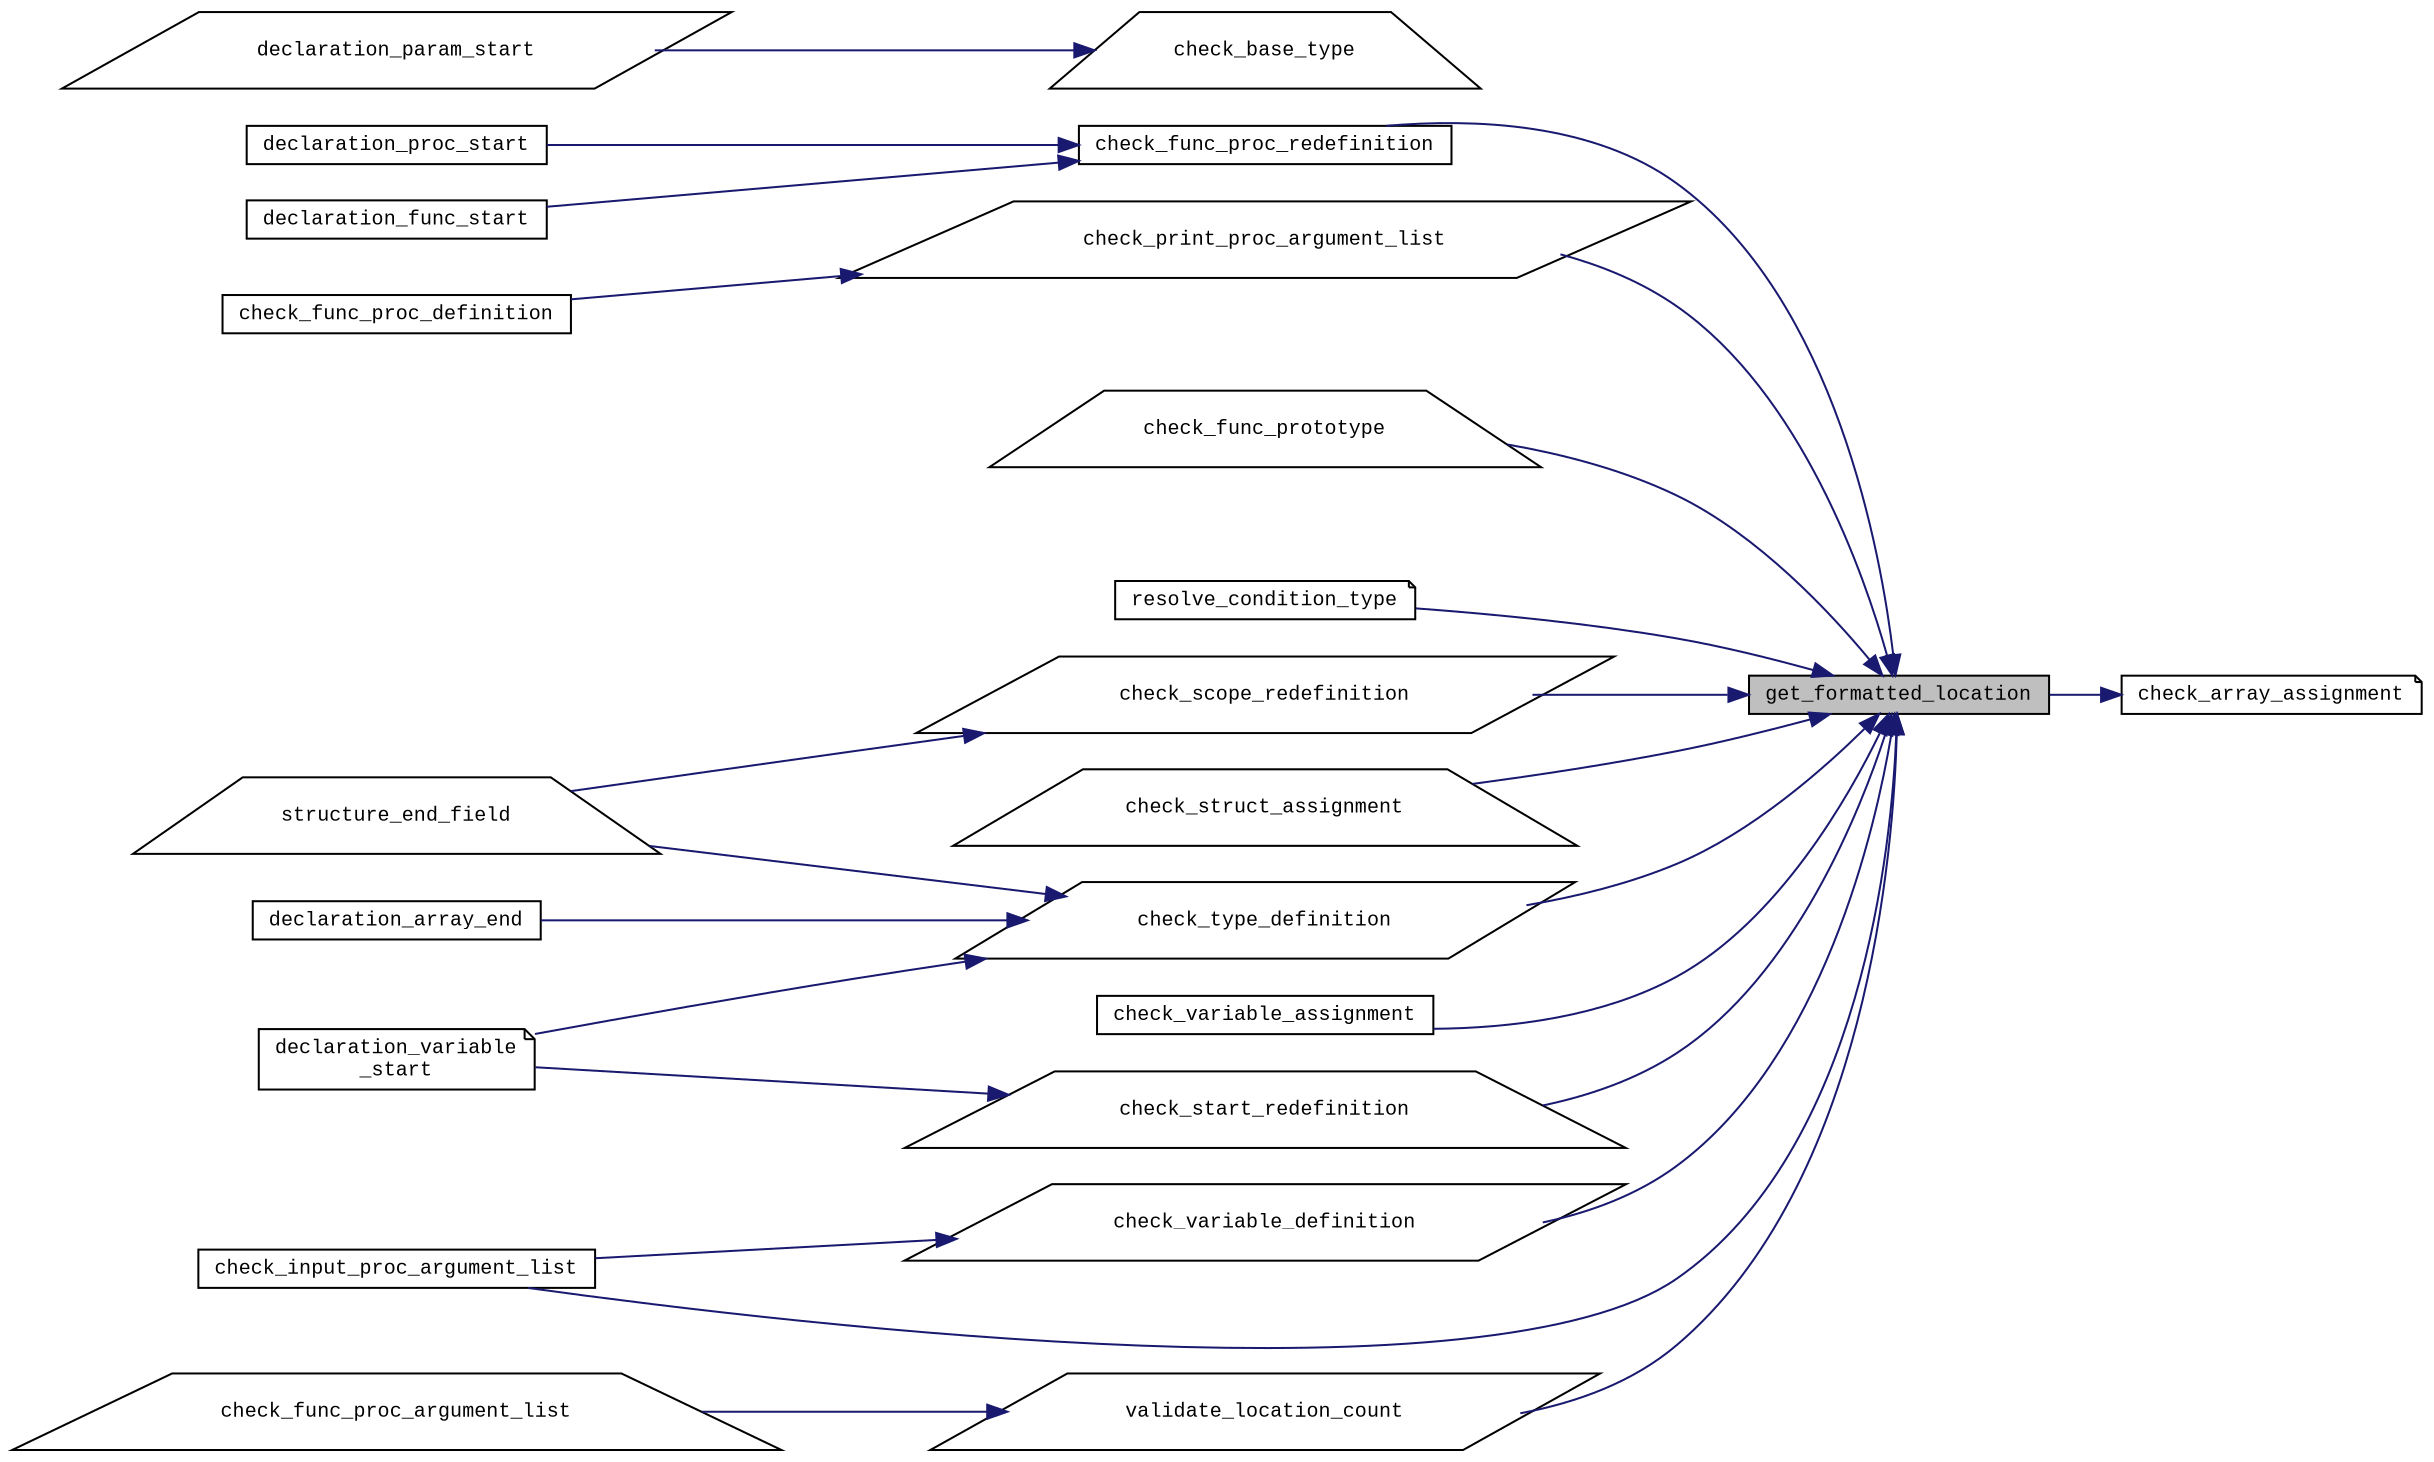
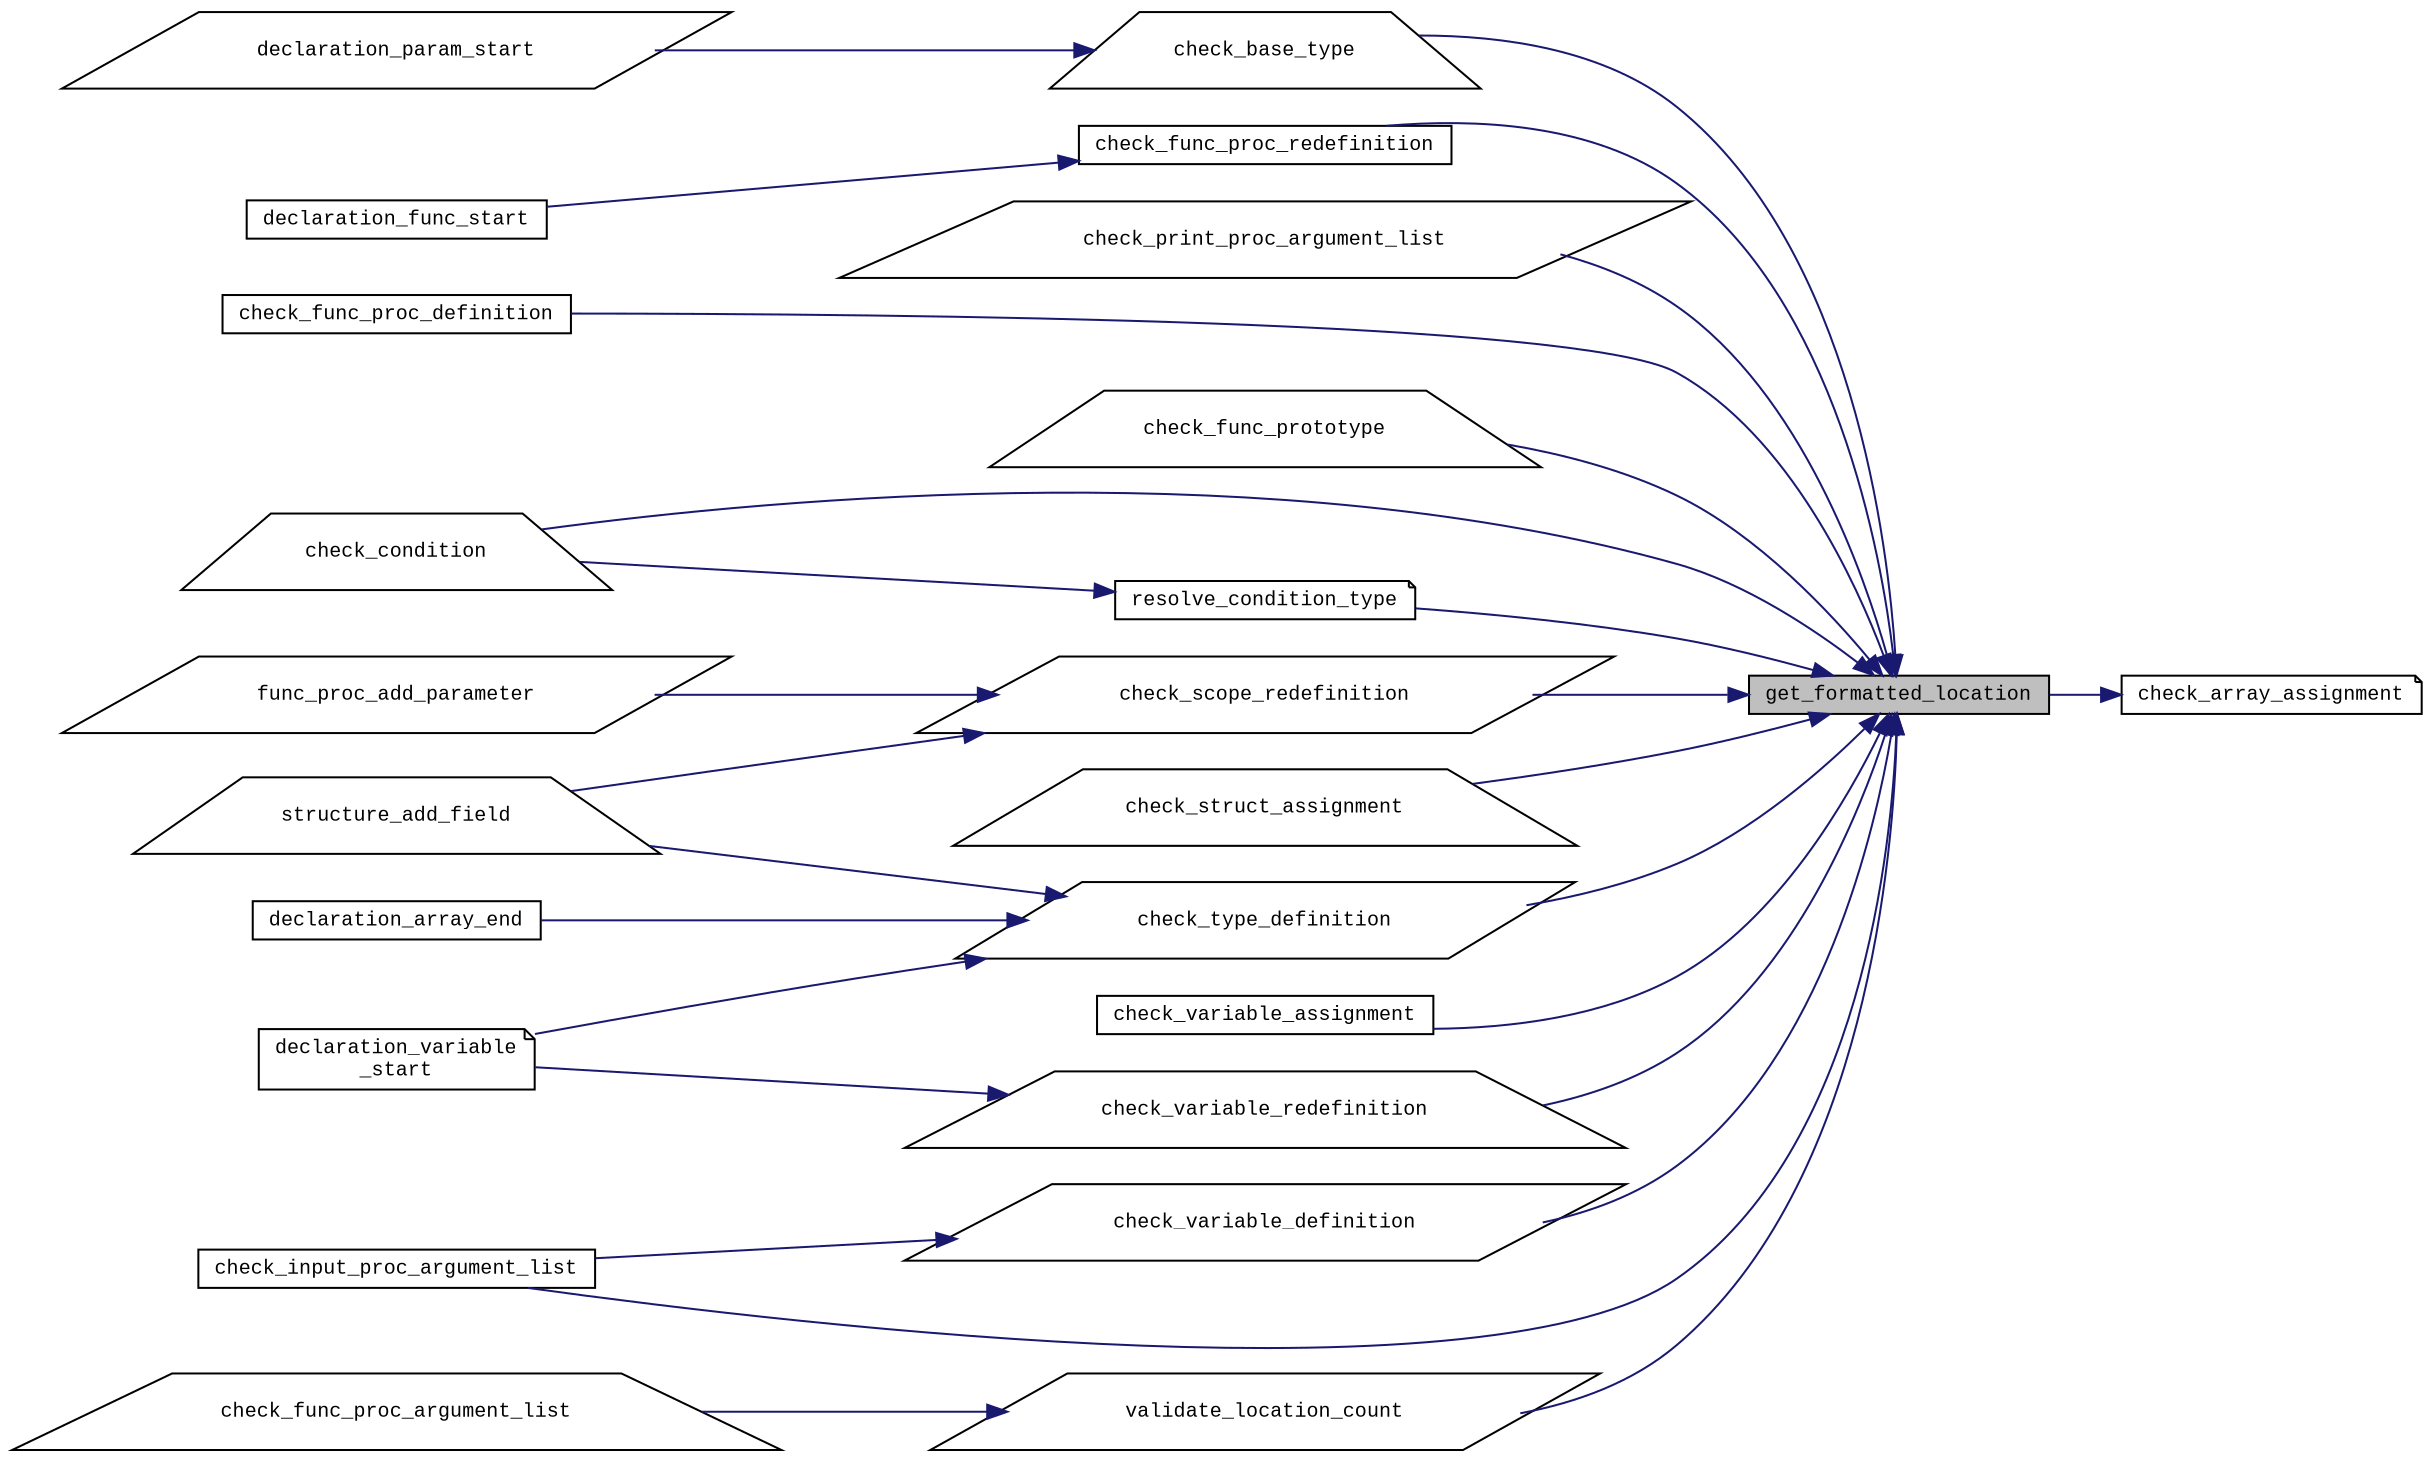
node "declaration_proc_start": removed
edge "check_base_type" -> "get_formatted_location": added
edge "check_func_proc_definition" -> "check_print_proc_argument_list": now "check_func_proc_definition" -> "get_formatted_location"
node "check_condition": added
node "func_proc_add_parameter": added
node "structure_end_field": label "structure_end_field" -> "structure_add_field"
node "check_start_redefinition": label "check_start_redefinition" -> "check_variable_redefinition"
